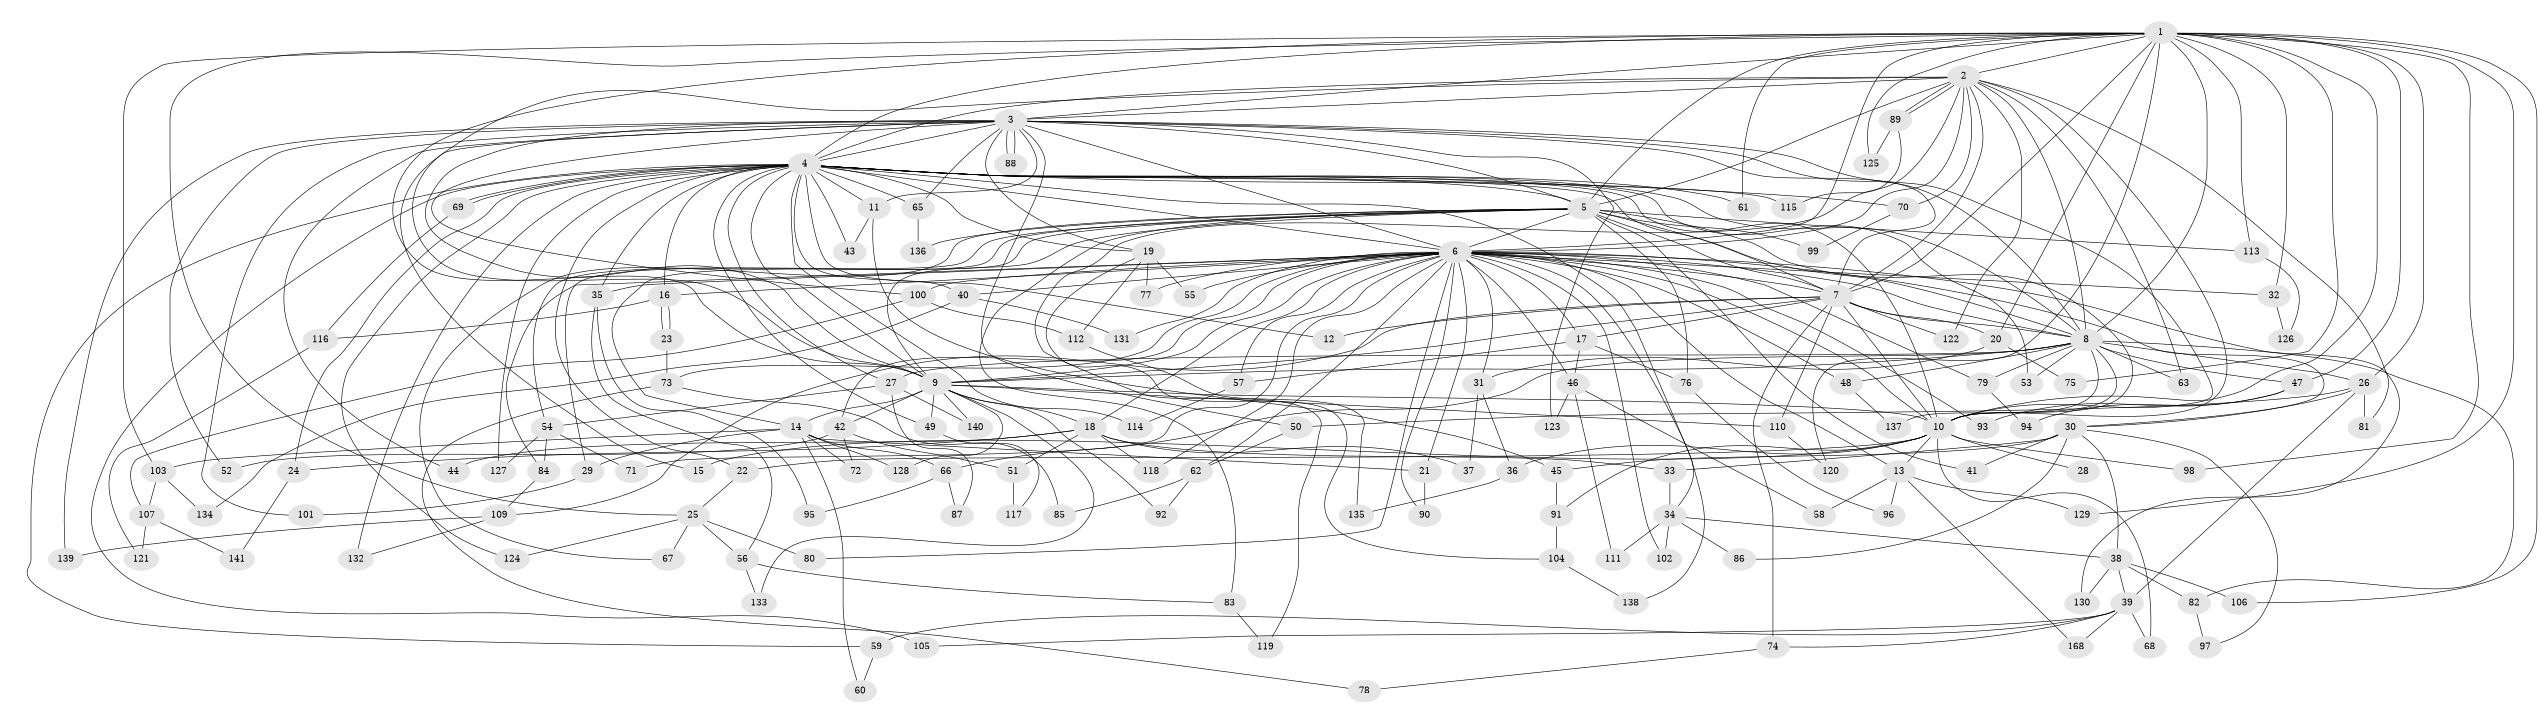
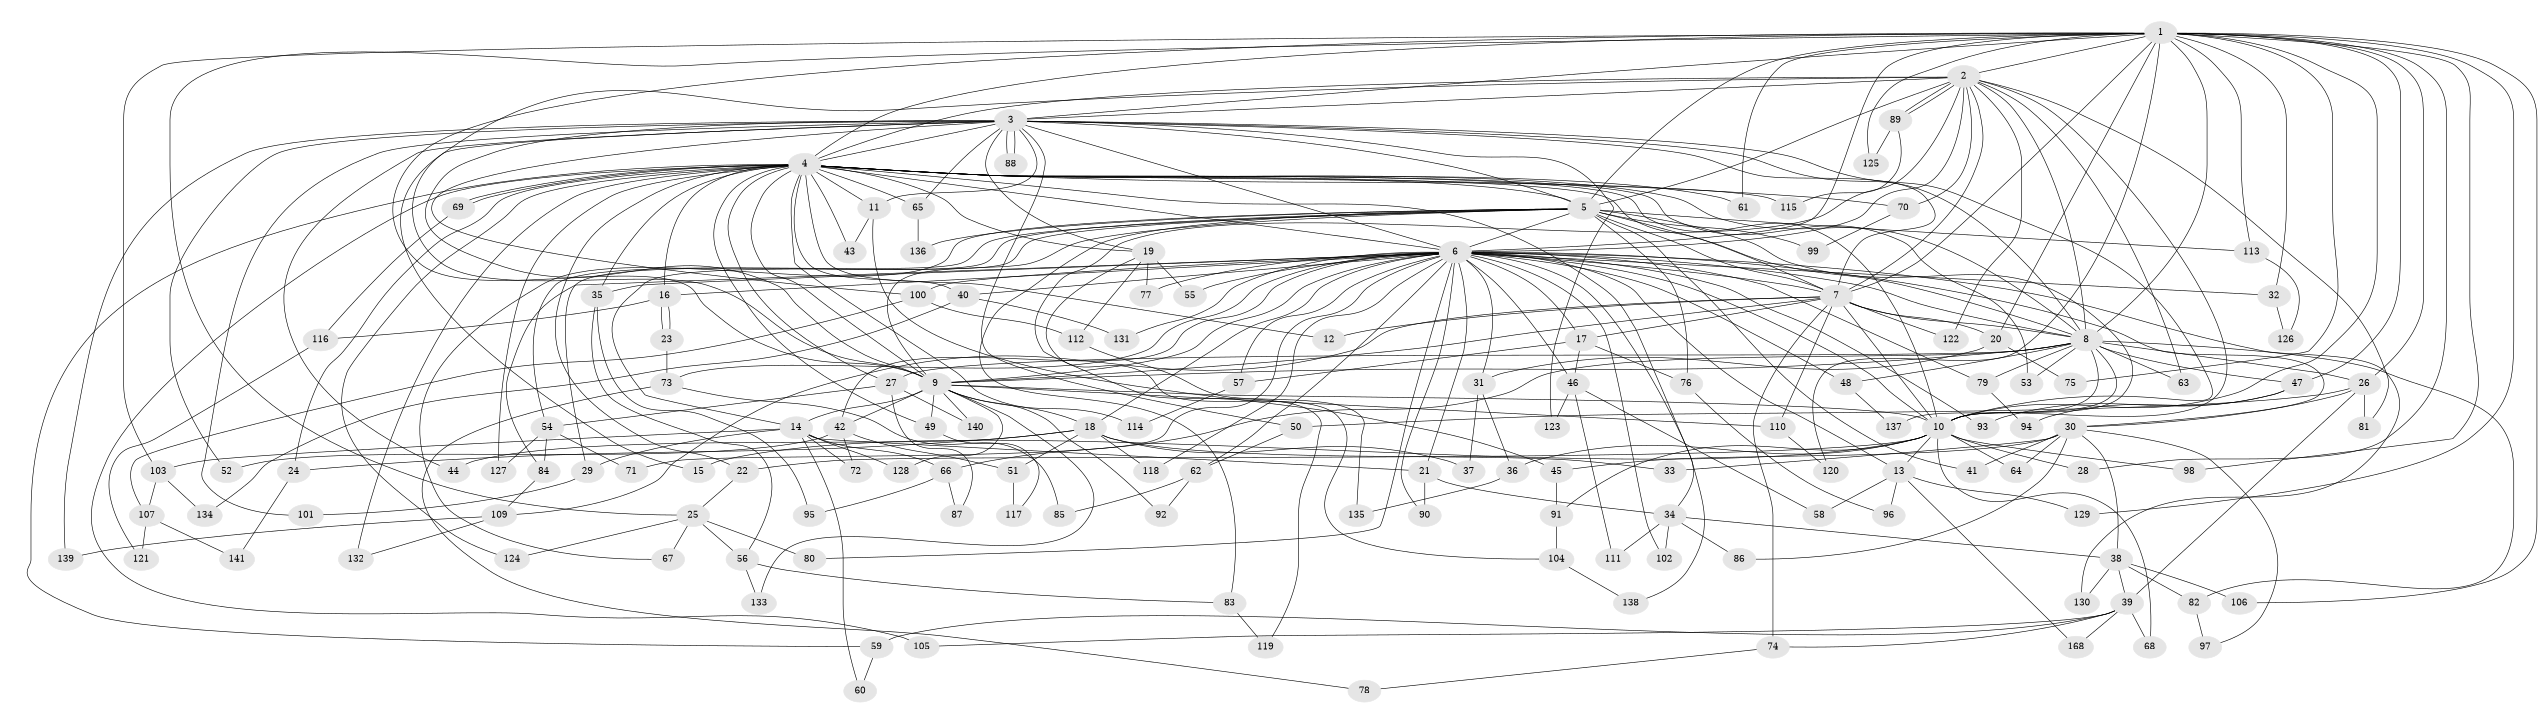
edge "1" -- "28": added
node "64": added
edge "33" -- "34": now "21" -- "34"
